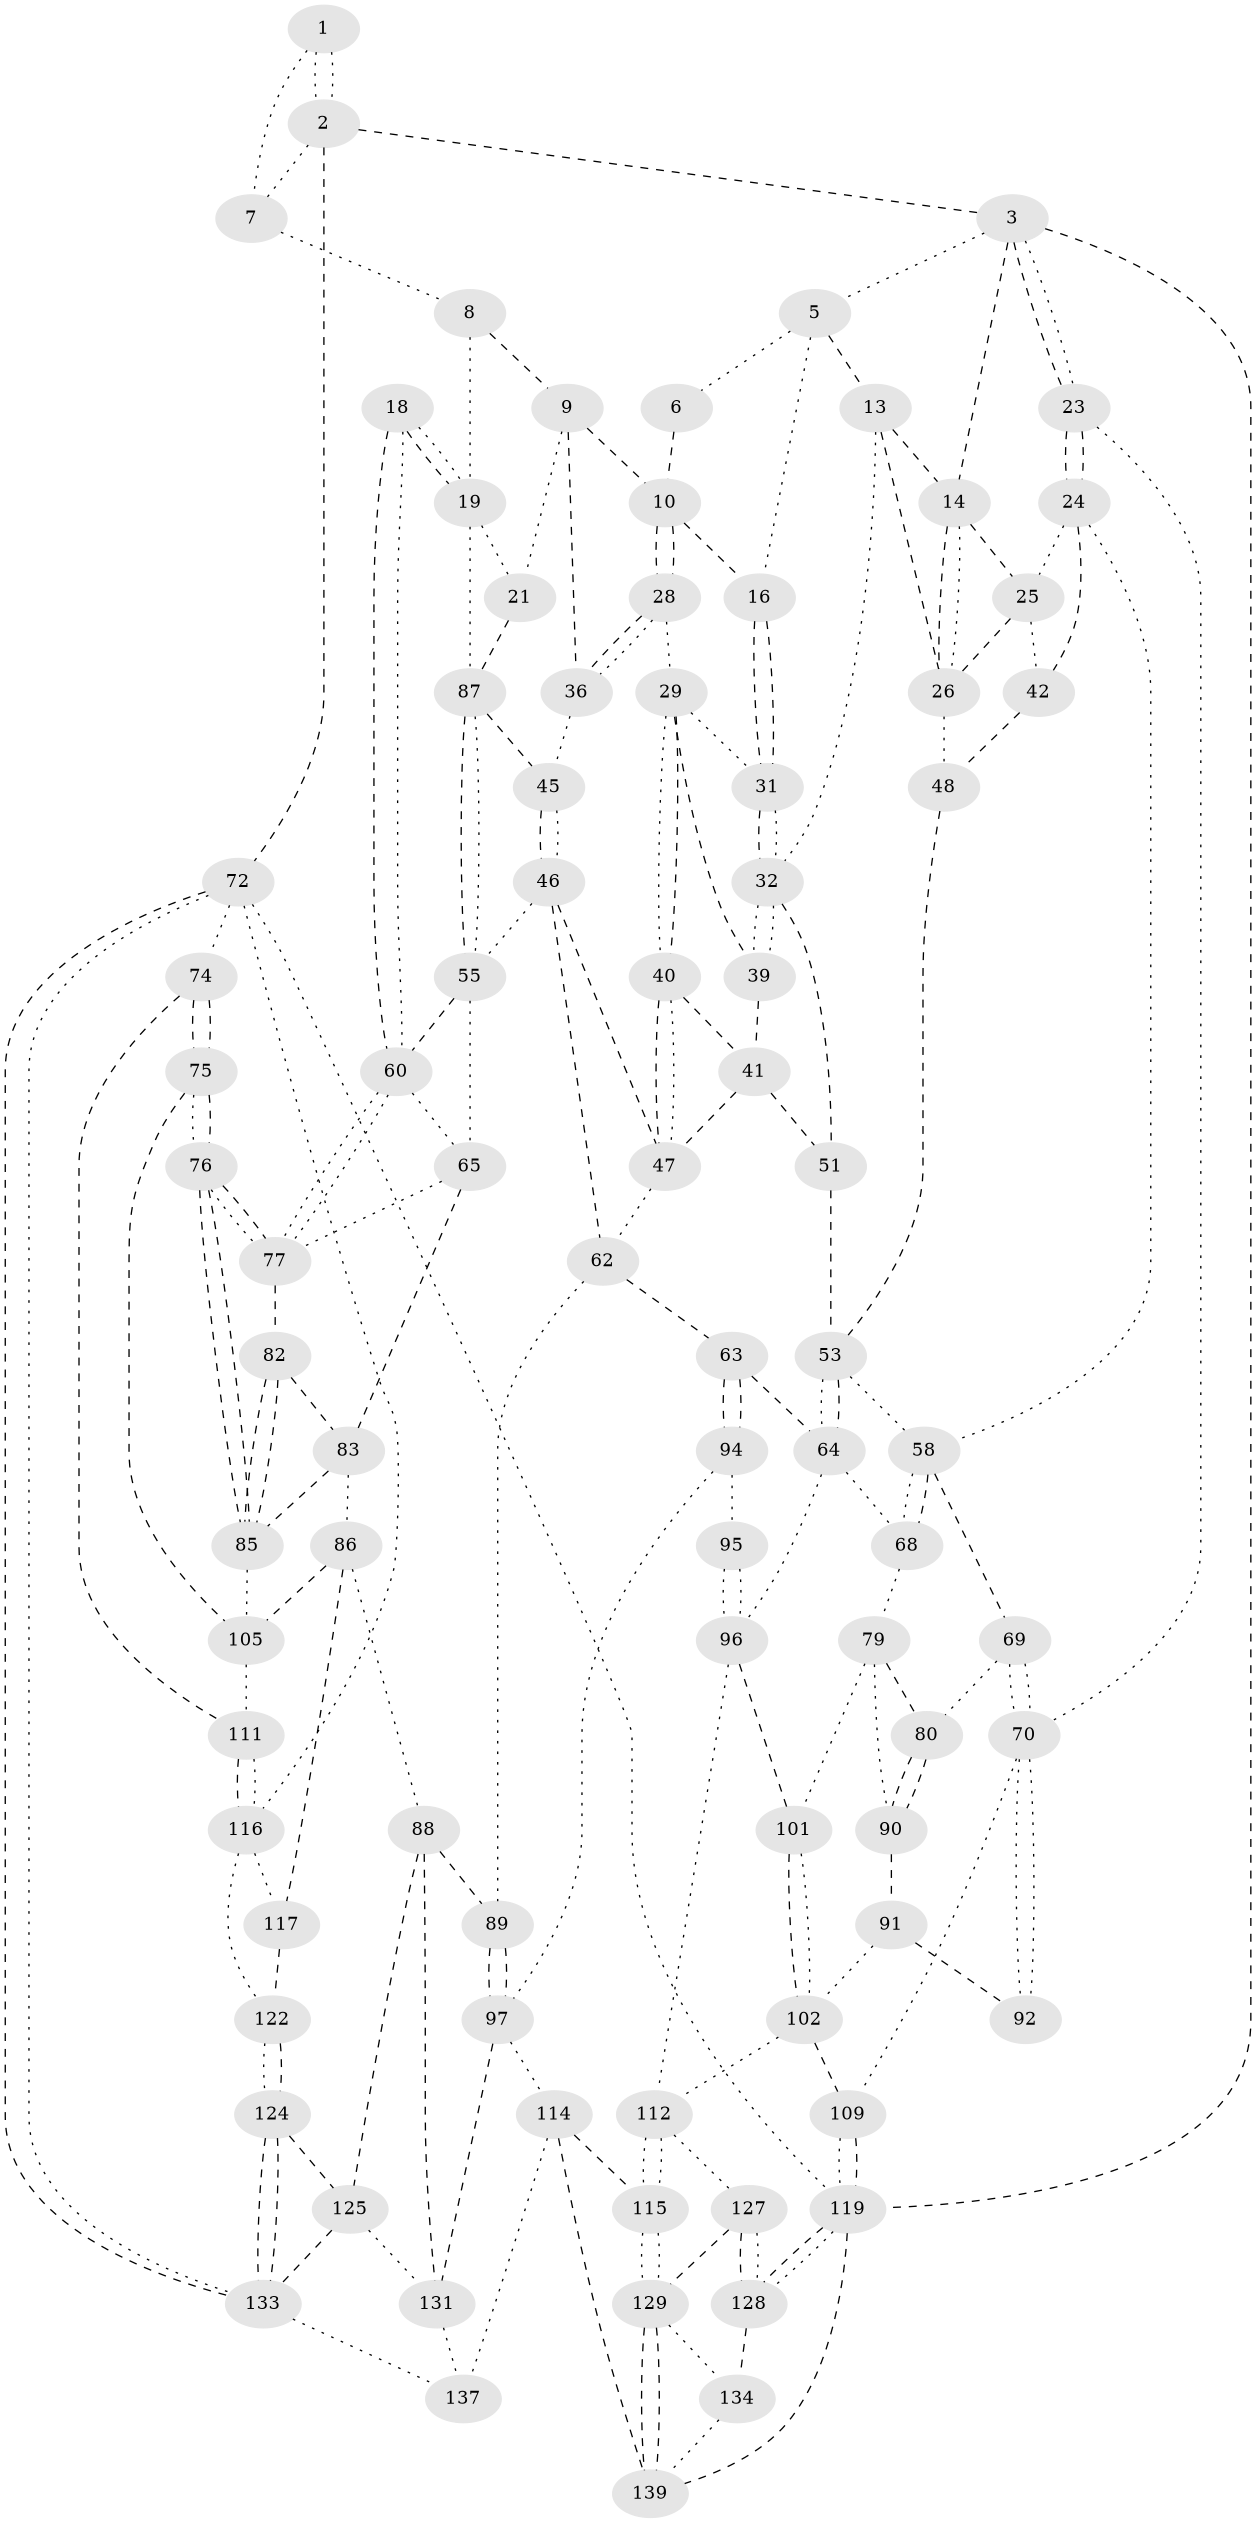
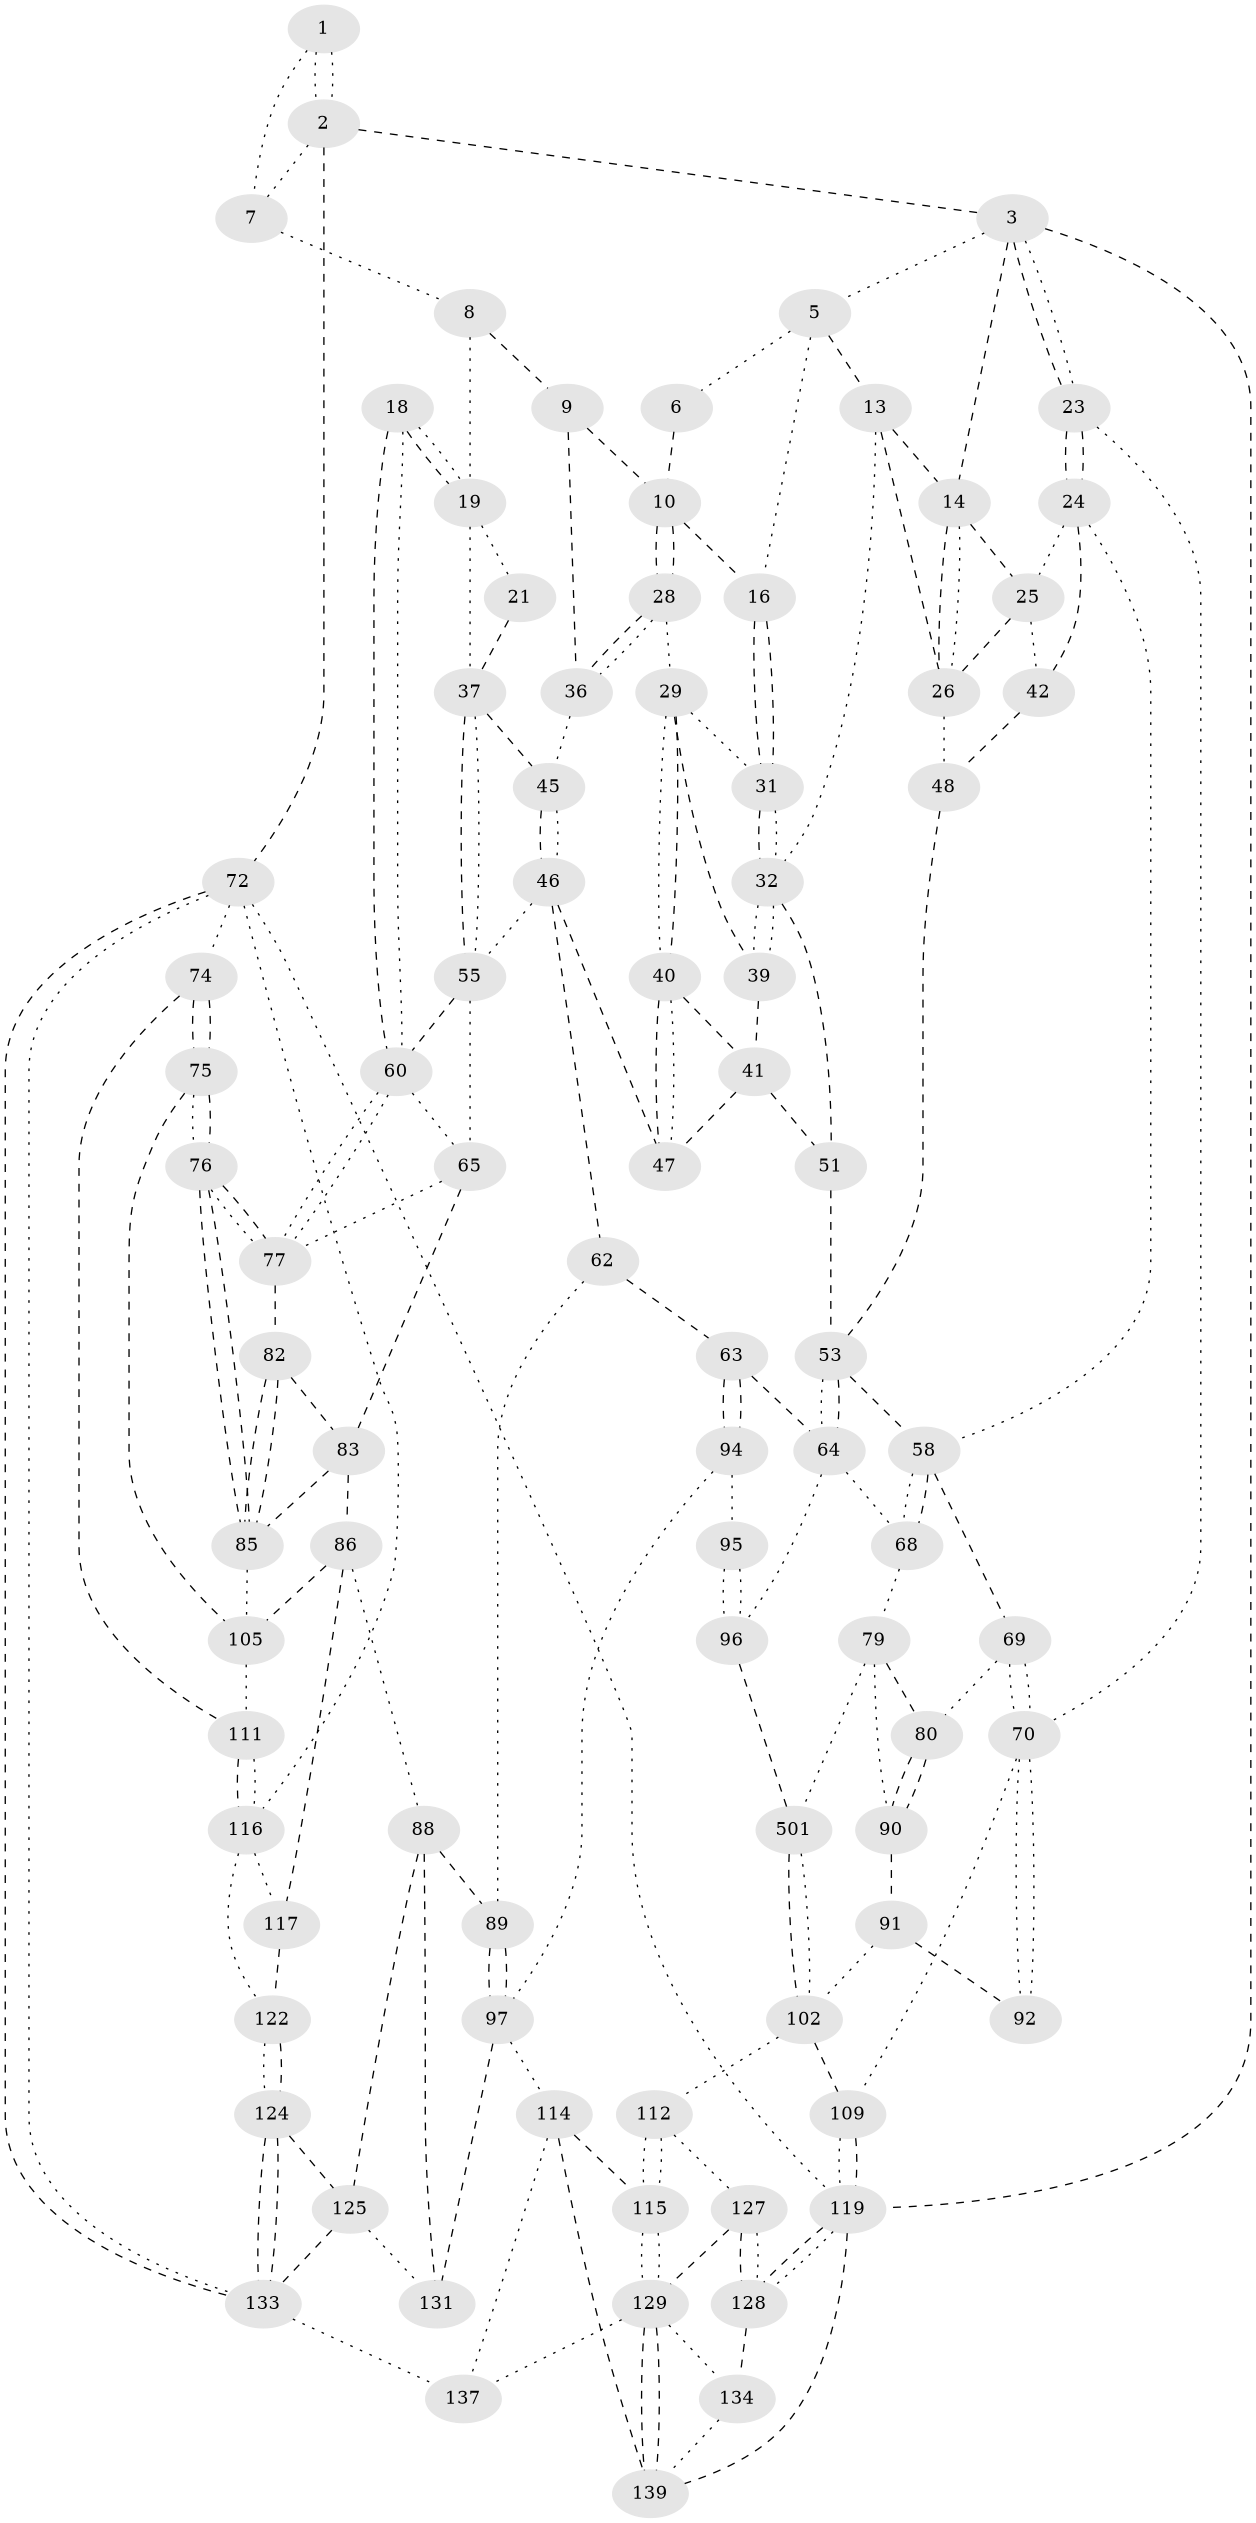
edge "9" -- "21": removed
node "87": label "87" -> "37"
edge "47" -- "62": removed
edge "53" -- "58": style dotted -> dashed
edge "83" -- "86": style dotted -> dashed
node "101": label "101" -> "501"
edge "96" -- "112": removed
edge "131" -- "137": now "129" -- "137"
